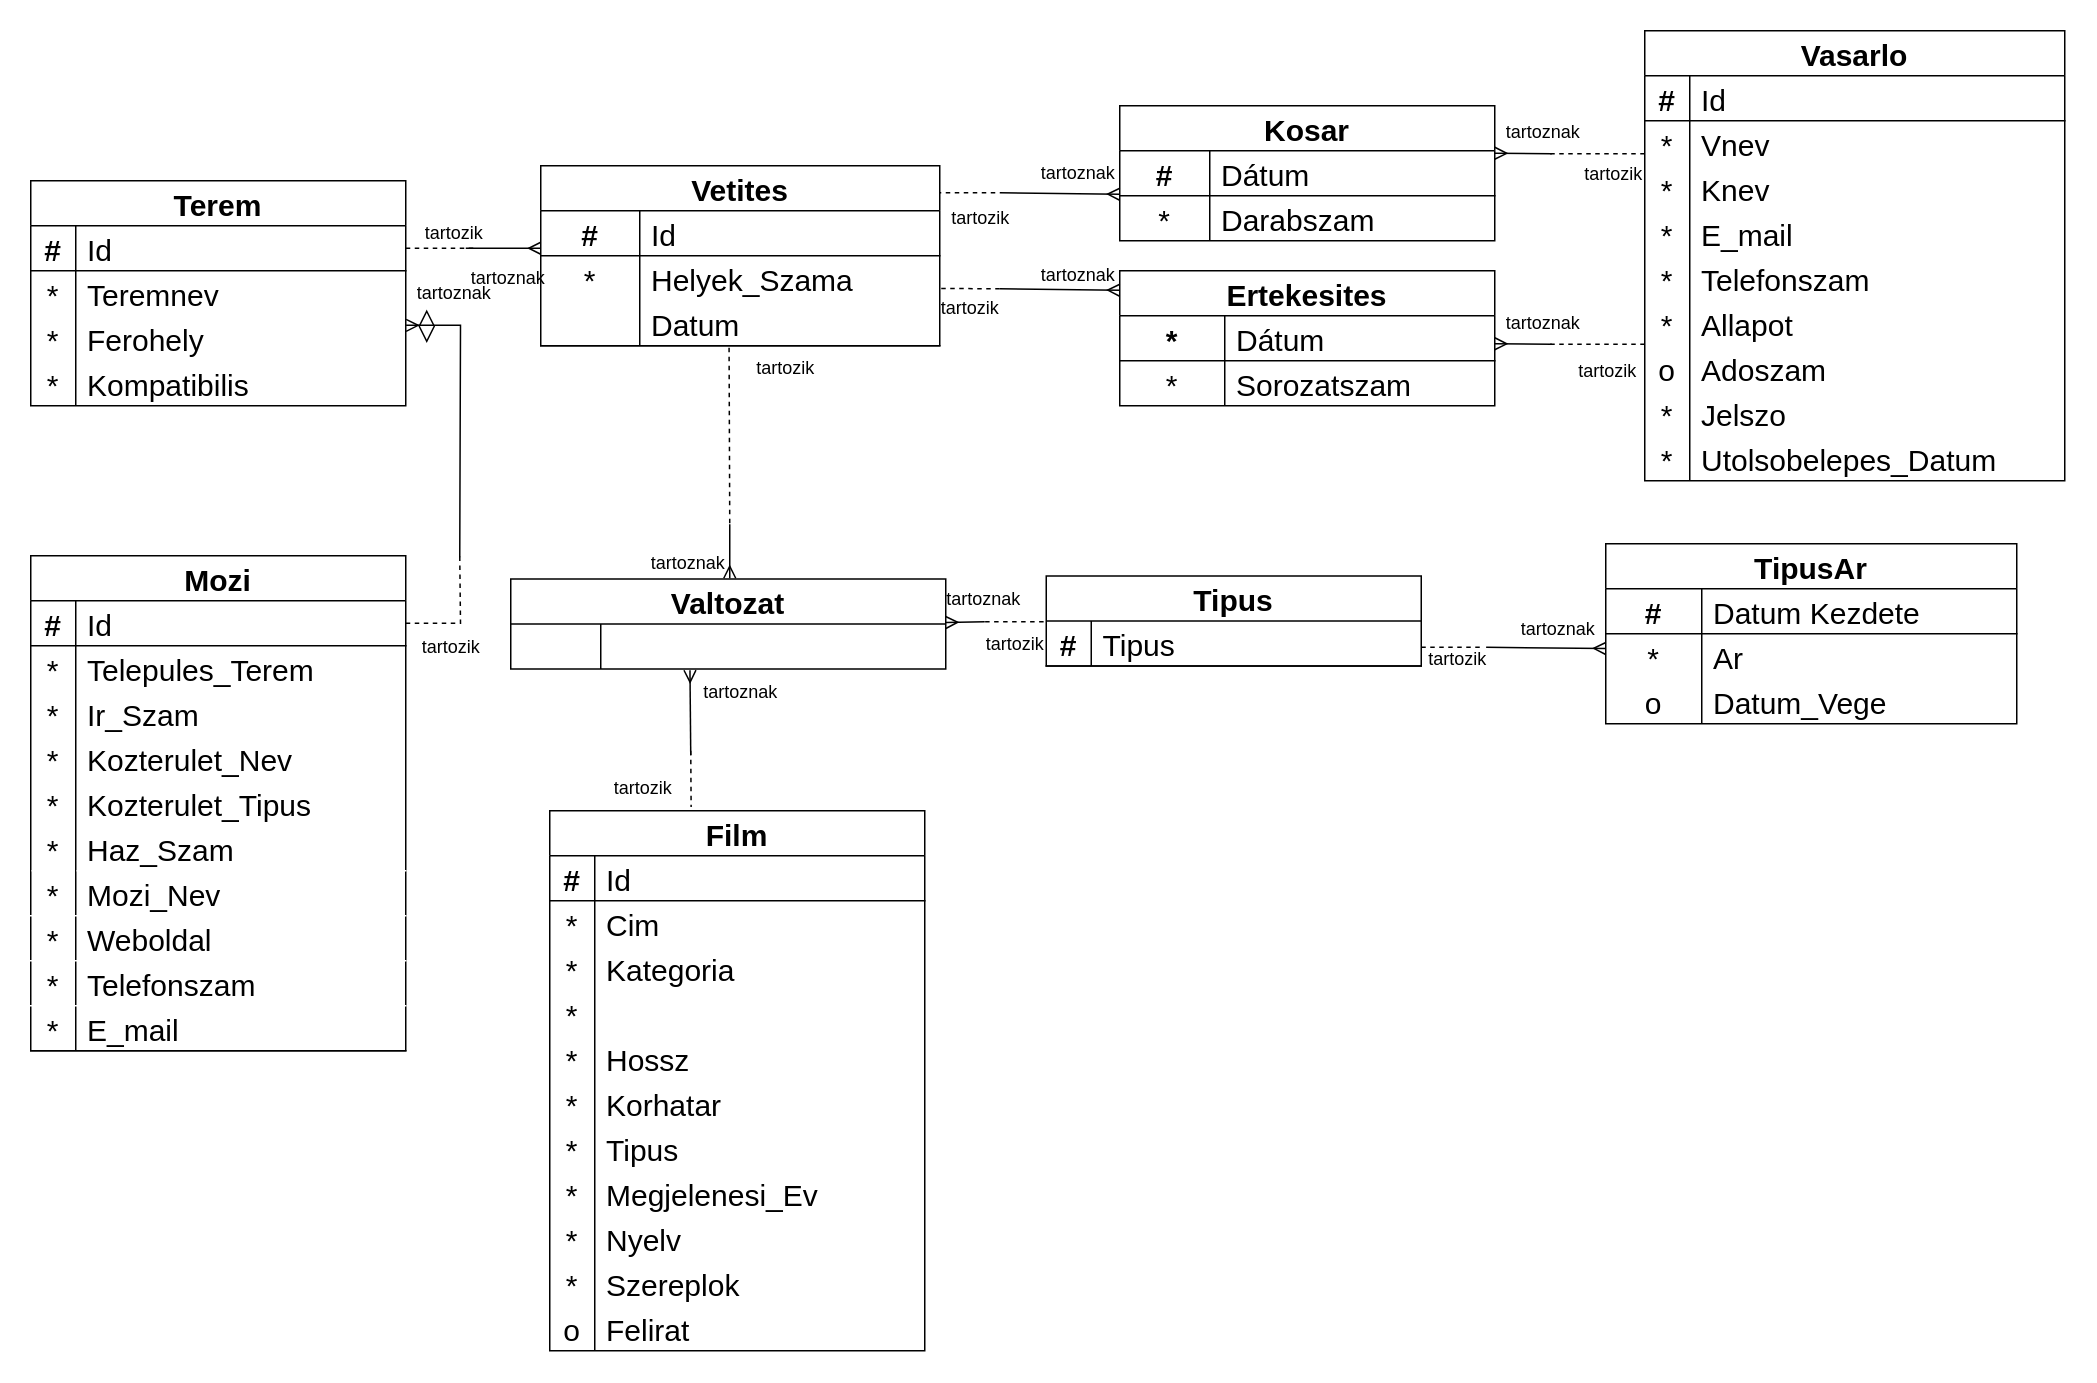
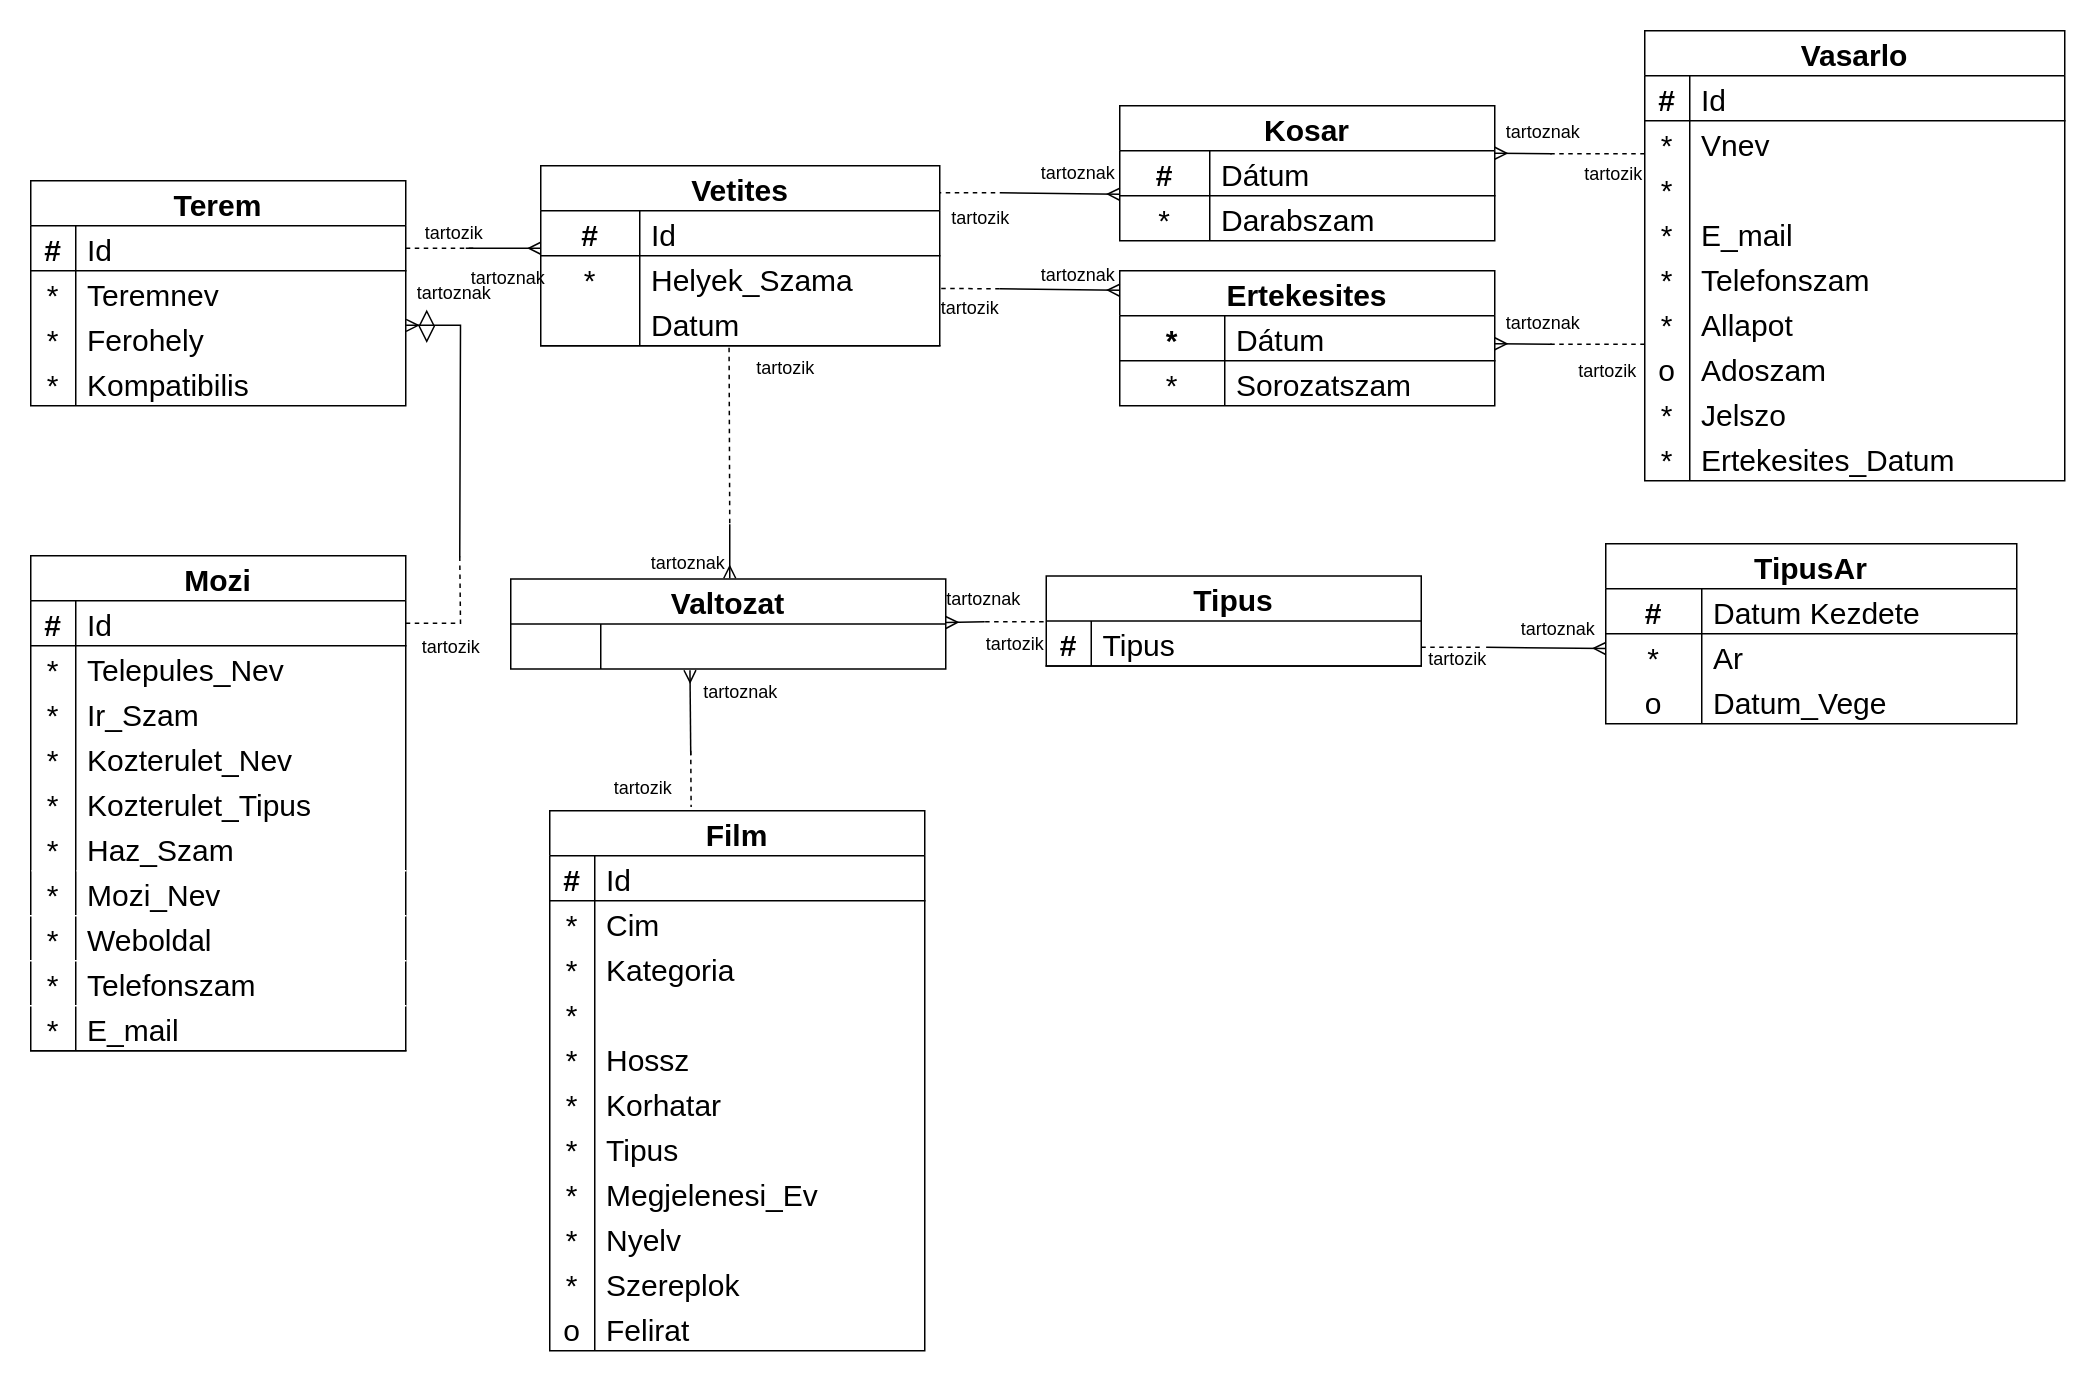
node "Knev": removed
node "Utolsobelepes_Datum": label "Utolsobelepes_Datum" -> "Ertekesites_Datum"
node "Telepules_Terem": label "Telepules_Terem" -> "Telepules_Nev"
